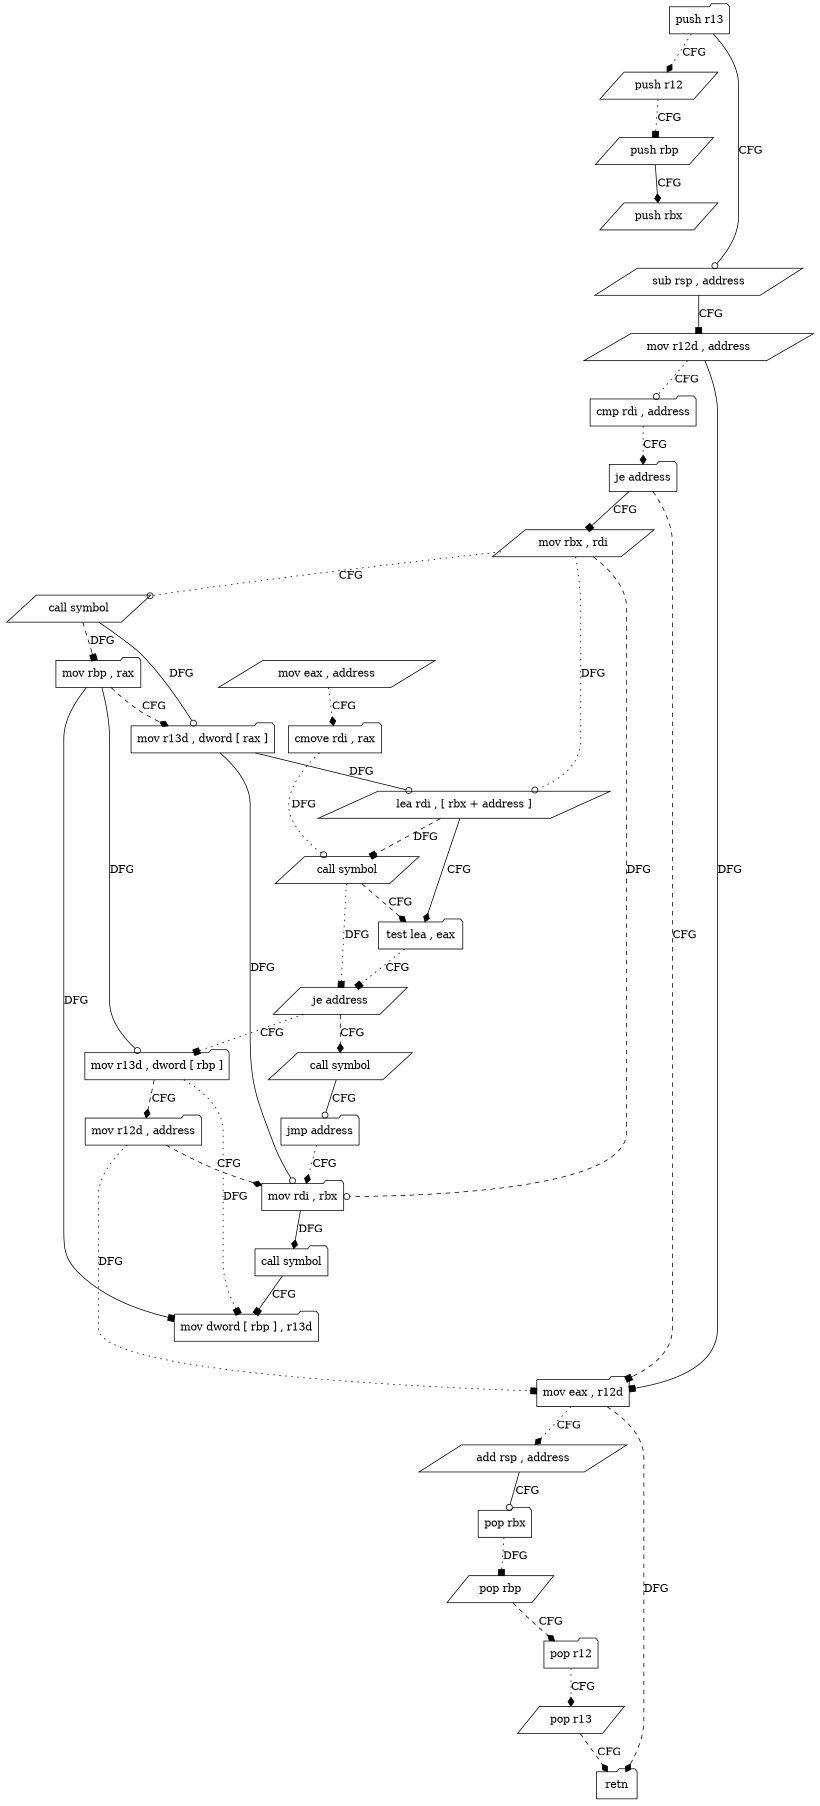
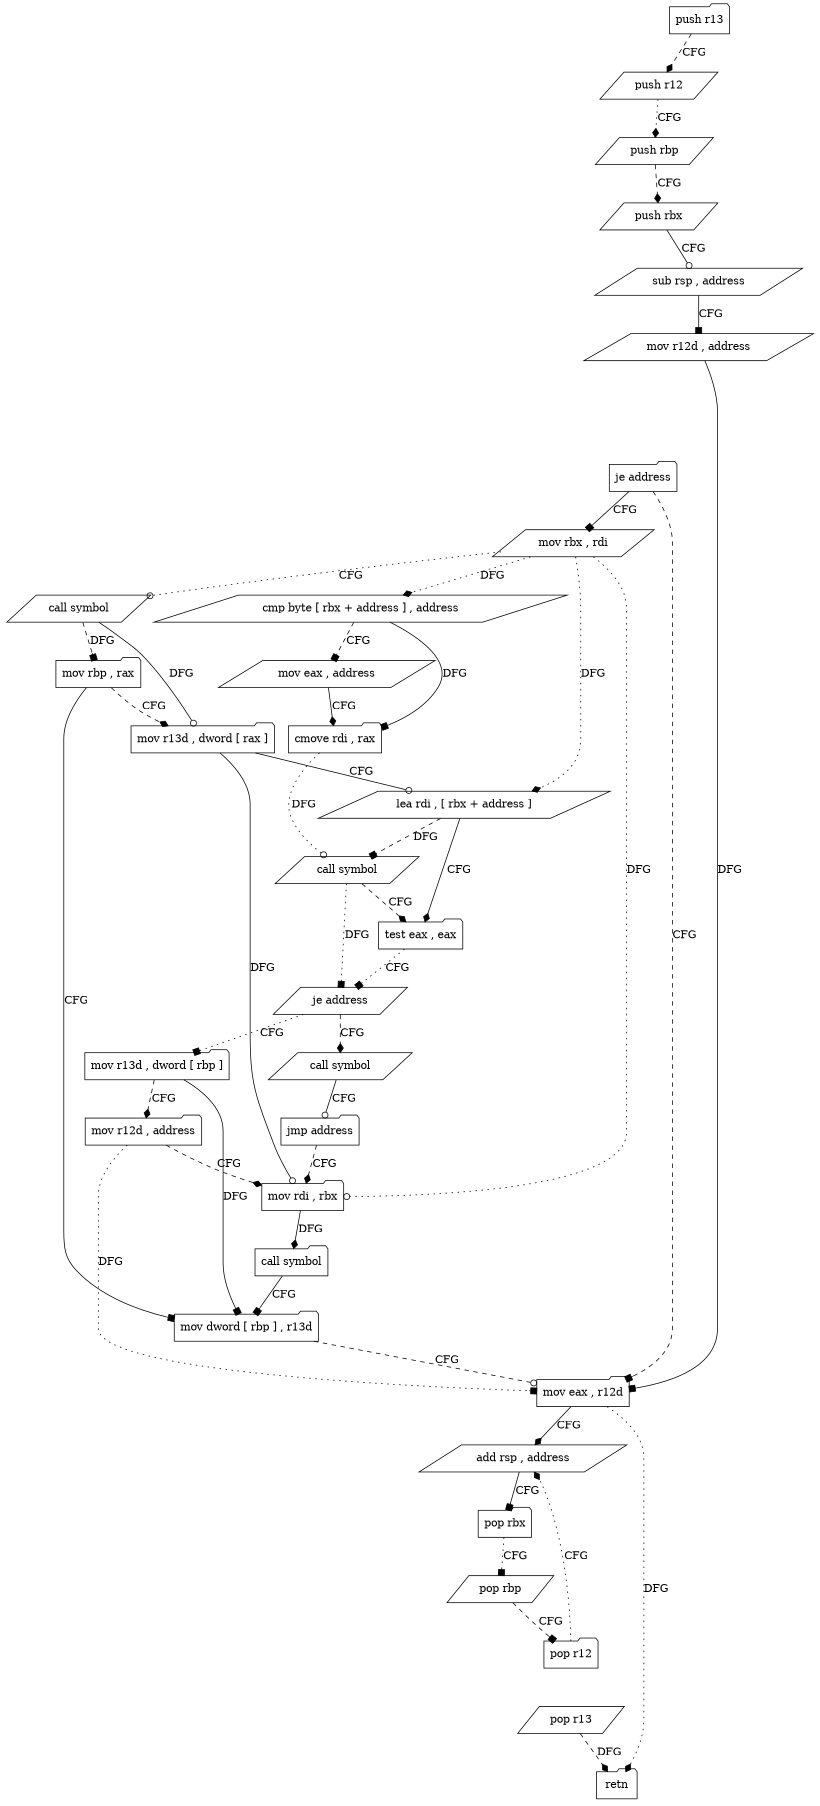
edge "push r13" -> "push r12": style dotted -> dashed
edge "push r12" -> "push rbp": arrowhead box -> diamond
edge "push r13" -> "sub rsp , address": now "push rbx" -> "sub rsp , address"
edge "push rbp" -> "push rbx": style solid -> dashed
node "cmp rdi , address": removed
node "cmp byte [ rbx + address ] , address": added
edge "mov rbx , rdi" -> "lea rdi , [ rbx + address ]": arrowhead odot -> diamond
edge "mov eax , address" -> "cmove rdi , rax": style dotted -> solid
edge "mov r13d , dword [ rax ]" -> "lea rdi , [ rbx + address ]": label "DFG" -> "CFG"
edge "mov rbp , rax" -> "mov r13d , dword [ rbp ]": removed, label "DFG"
node "test lea , eax": label "test lea , eax" -> "test eax , eax"
edge "mov rbx , rdi" -> "mov rdi , rbx": style dashed -> dotted
edge "mov rbp , rax" -> "mov dword [ rbp ] , r13d": label "DFG" -> "CFG"
edge "jmp address" -> "mov rdi , rbx": style dotted -> dashed
edge "mov r13d , dword [ rbp ]" -> "mov dword [ rbp ] , r13d": style dotted -> solid
edge "mov dword [ rbp ] , r13d" -> "mov eax , r12d": added, label "CFG"
edge "mov eax , r12d" -> "add rsp , address": style dotted -> solid
edge "add rsp , address" -> "pop rbx": arrowhead odot -> box
edge "pop rbx" -> "pop rbp": label "DFG" -> "CFG"
edge "mov eax , r12d" -> "retn": style dashed -> dotted
edge "pop rbp" -> "pop r12": arrowhead diamond -> box
edge "pop r12" -> "pop r13": now "pop r12" -> "add rsp , address"
edge "pop r13" -> "retn": label "CFG" -> "DFG"
